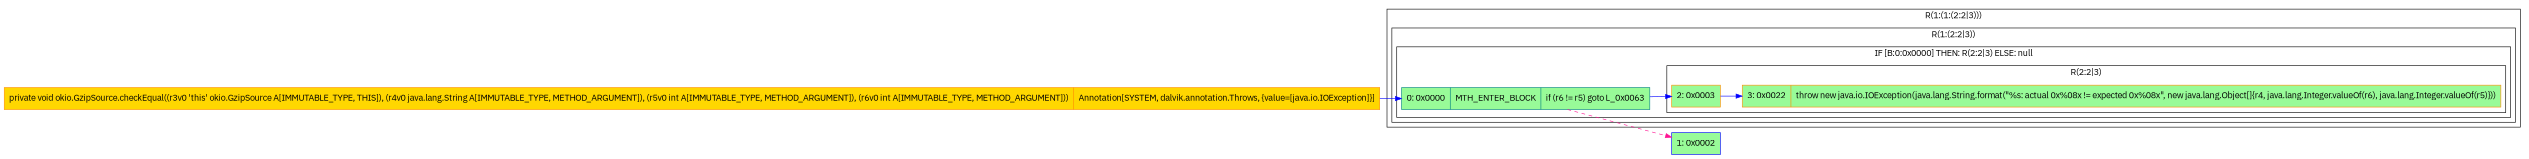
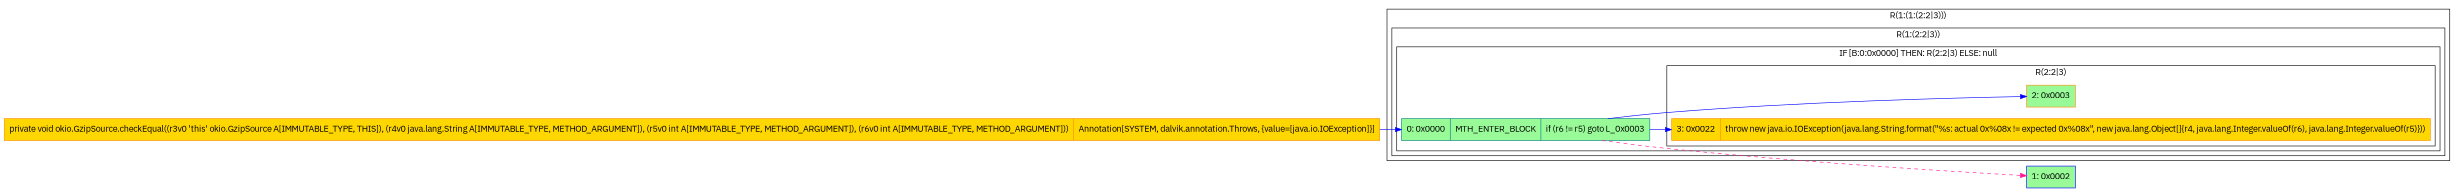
edge "2: 0x0003" -> "3: 0x0022": now "0: 0x0000" -> "3: 0x0022"
node "3: 0x0022": fillcolor palegreen -> gold
node "0: 0x0000": text "if (r6 != r5) goto L_0x0063" -> "if (r6 != r5) goto L_0x0003"
